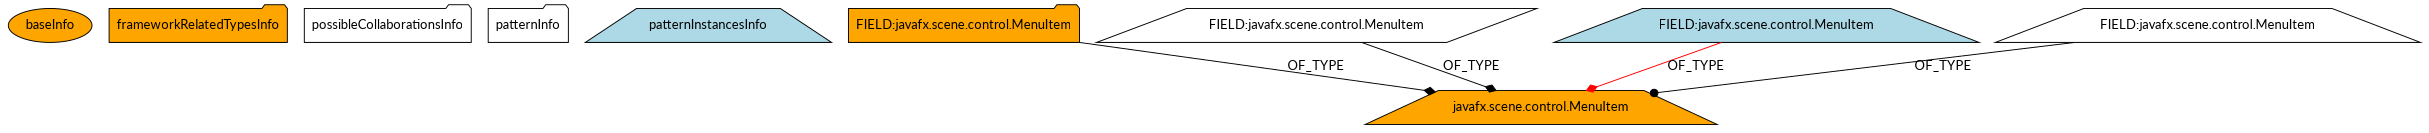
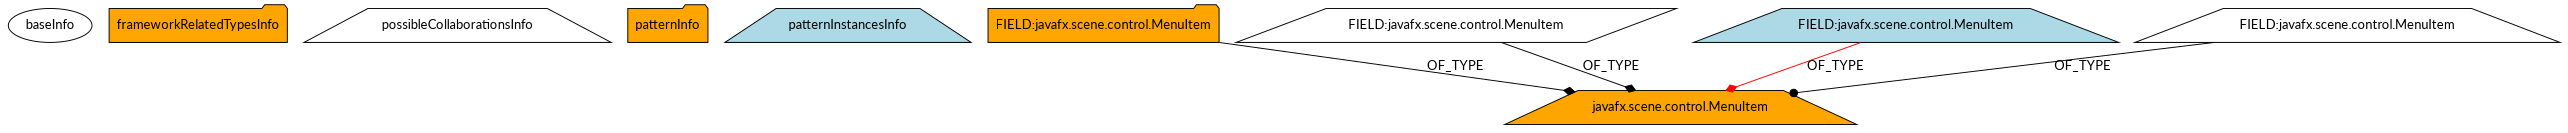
node "baseInfo": fillcolor orange -> white
node "possibleCollaborationsInfo": shape folder -> trapezium
node "patternInfo": fillcolor white -> orange
